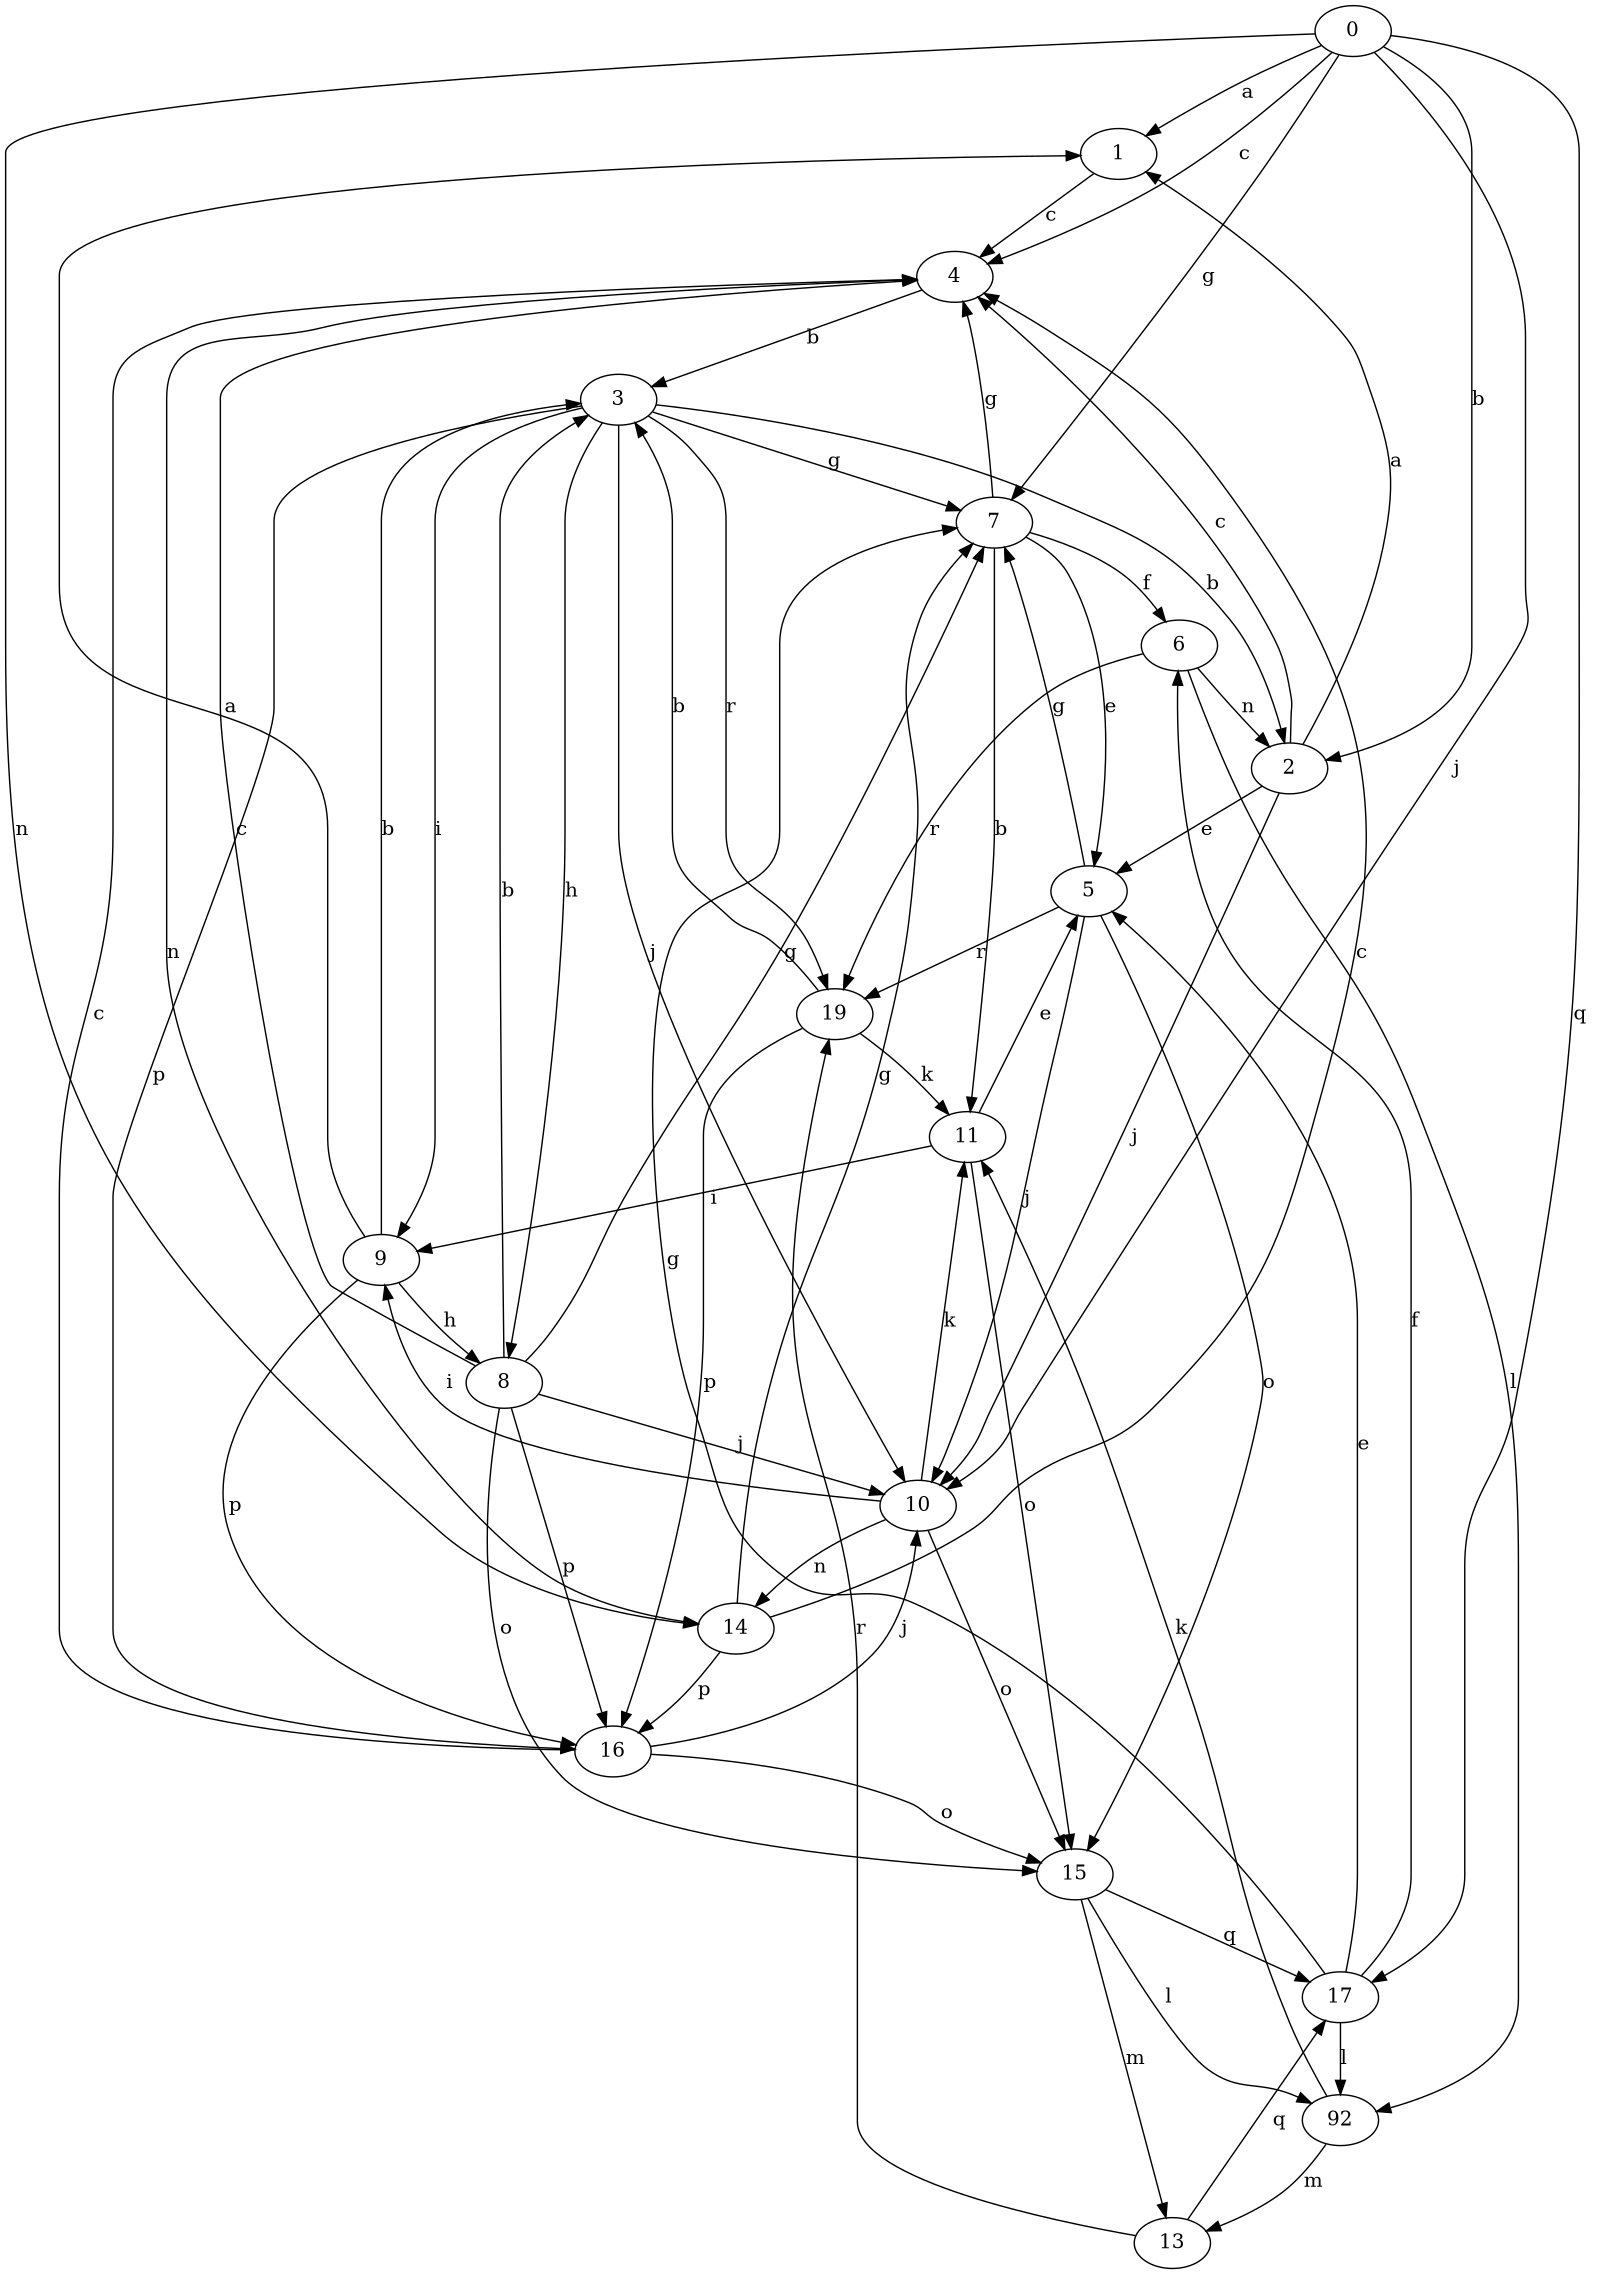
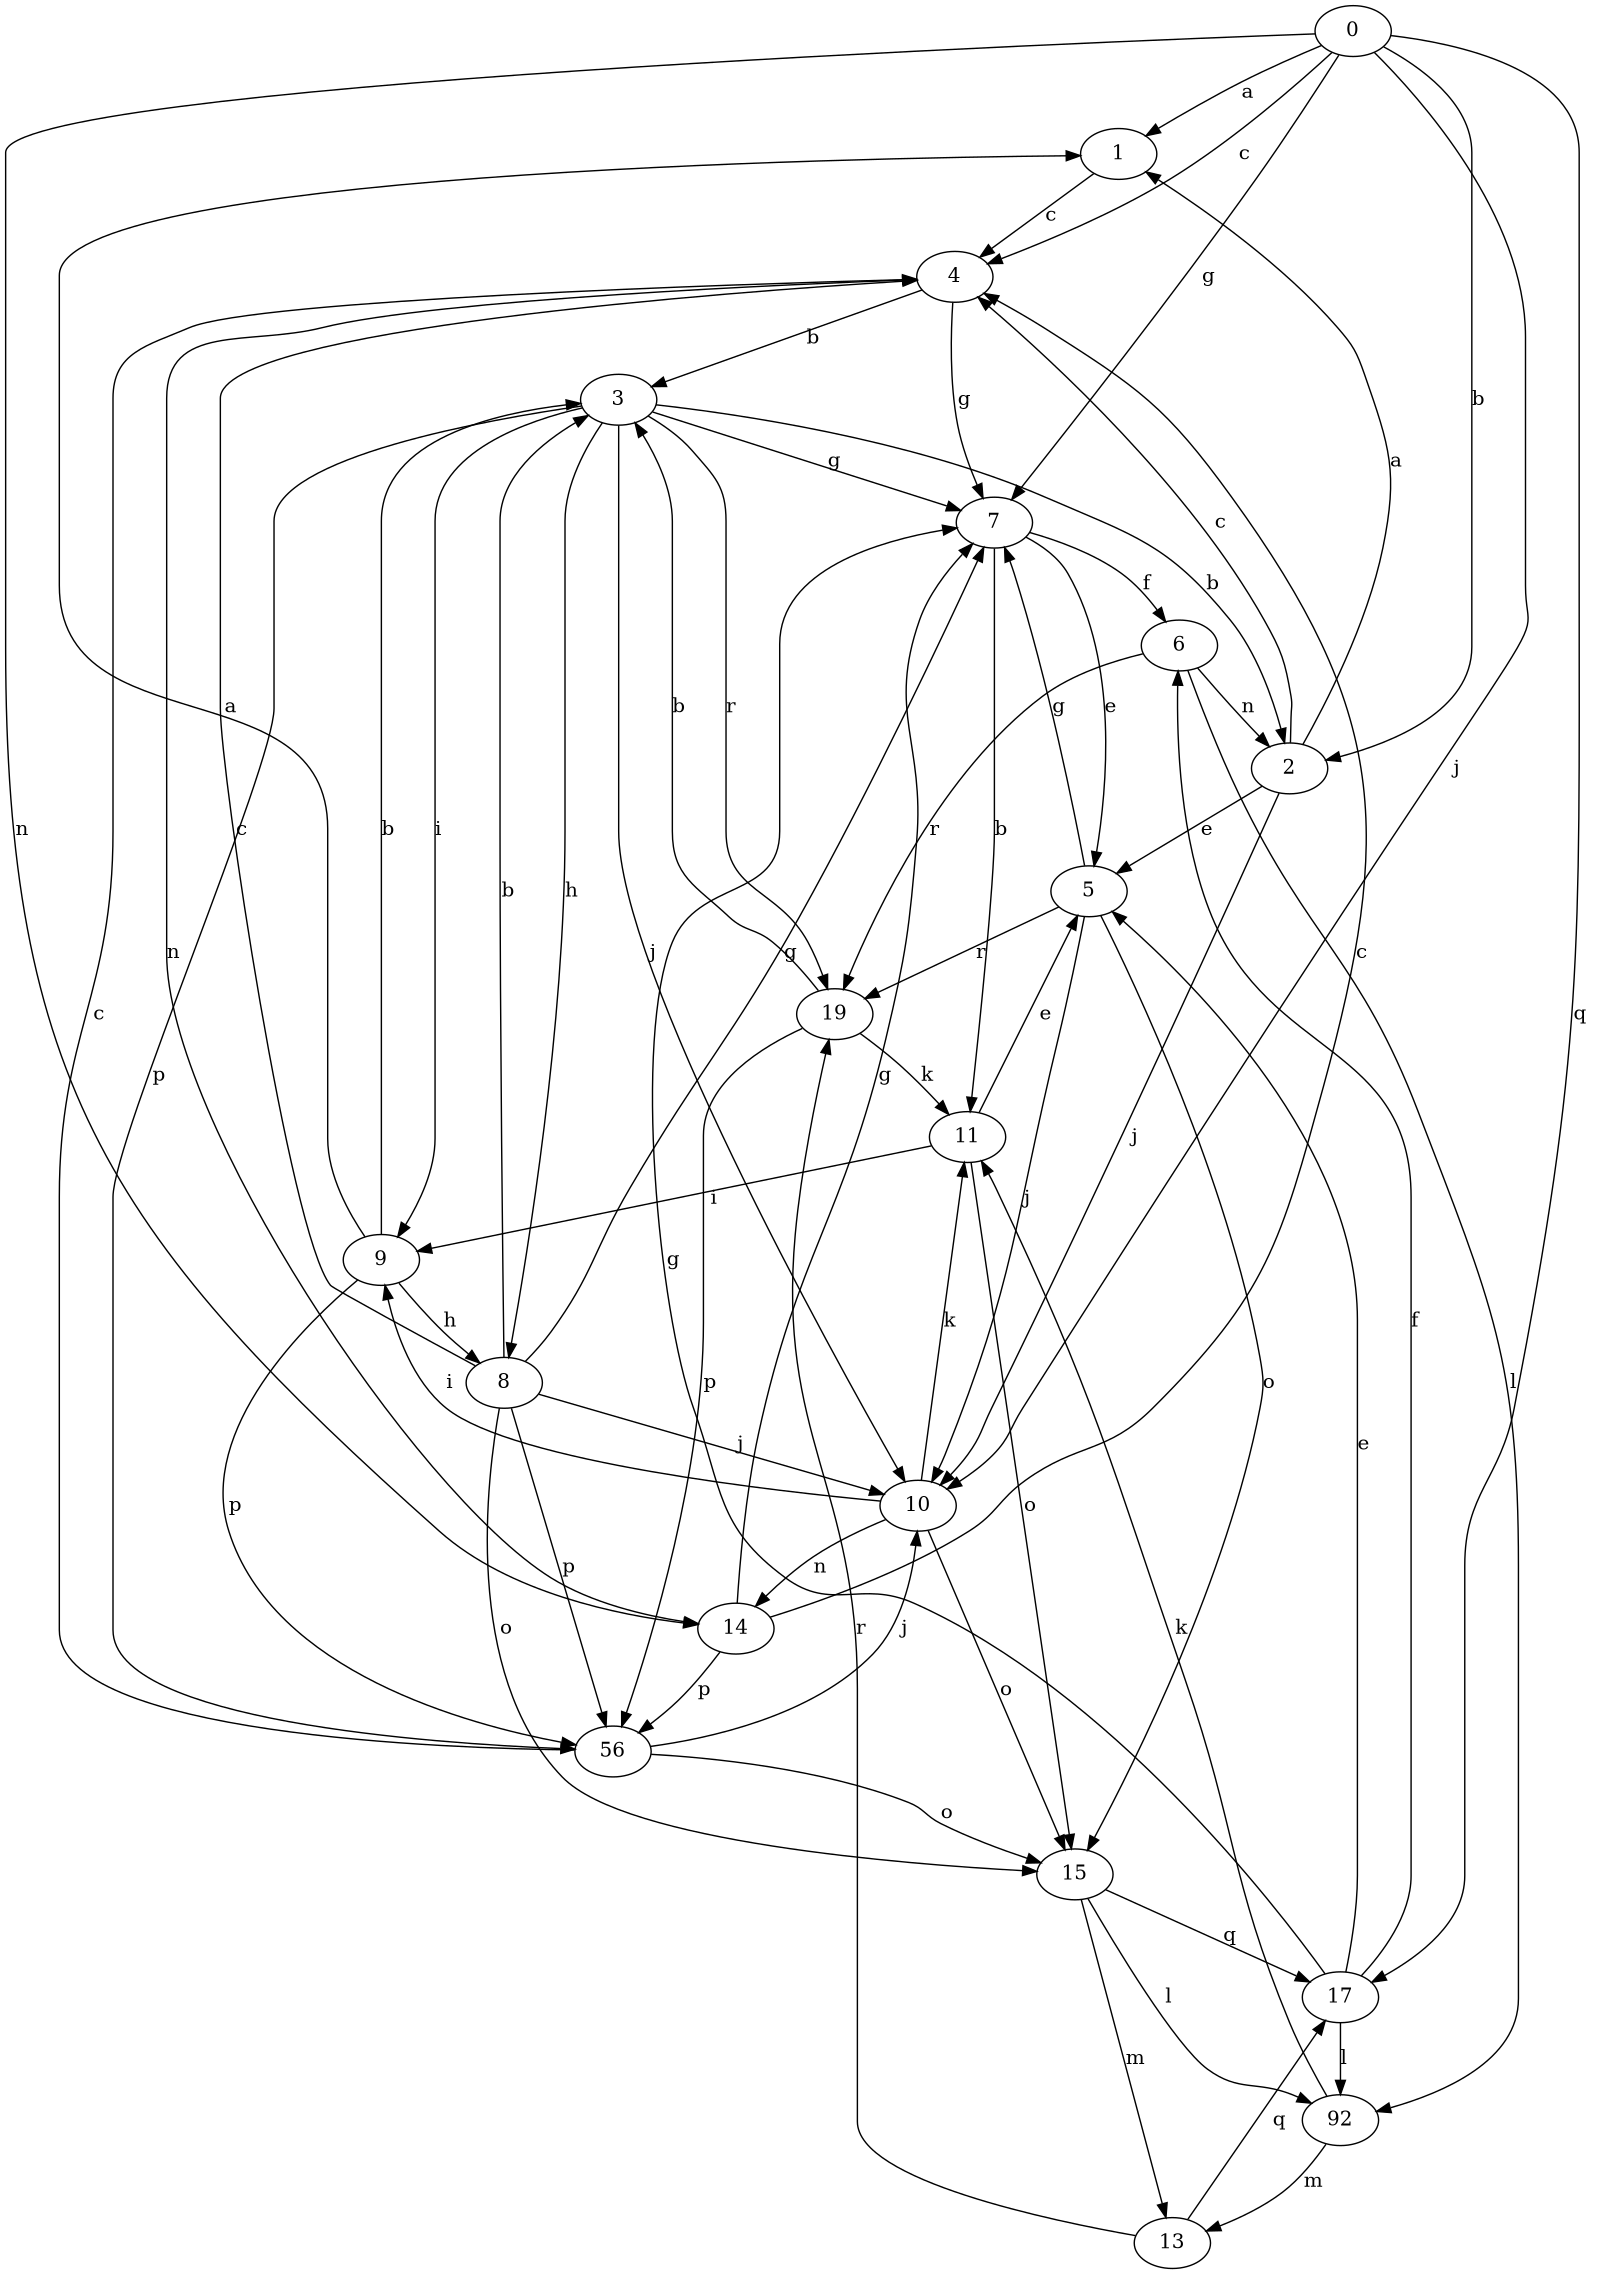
edge "7" -> "4": reversed
node "16": label "16" -> "56"
